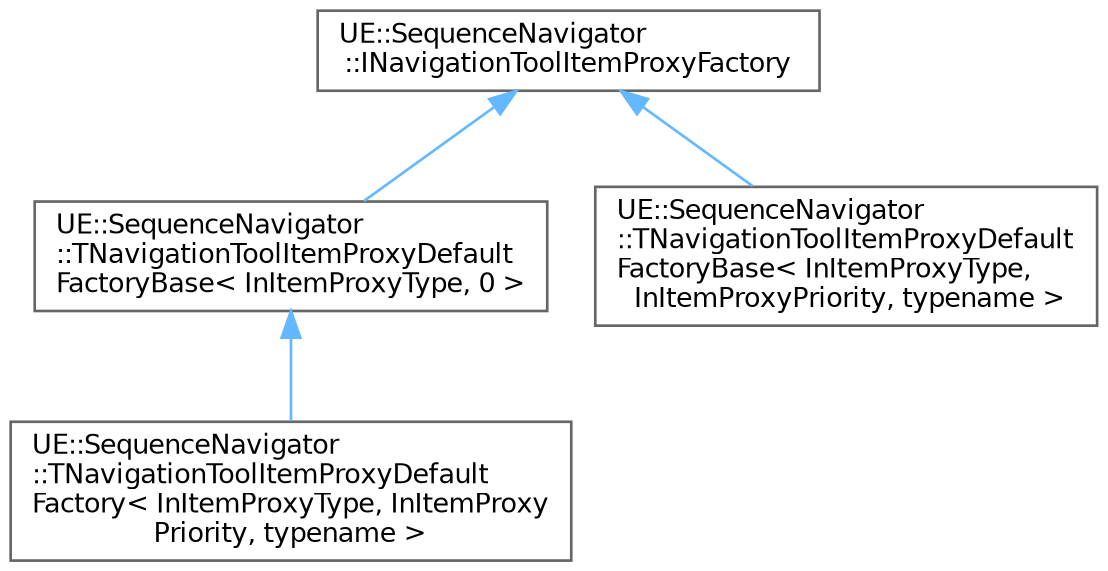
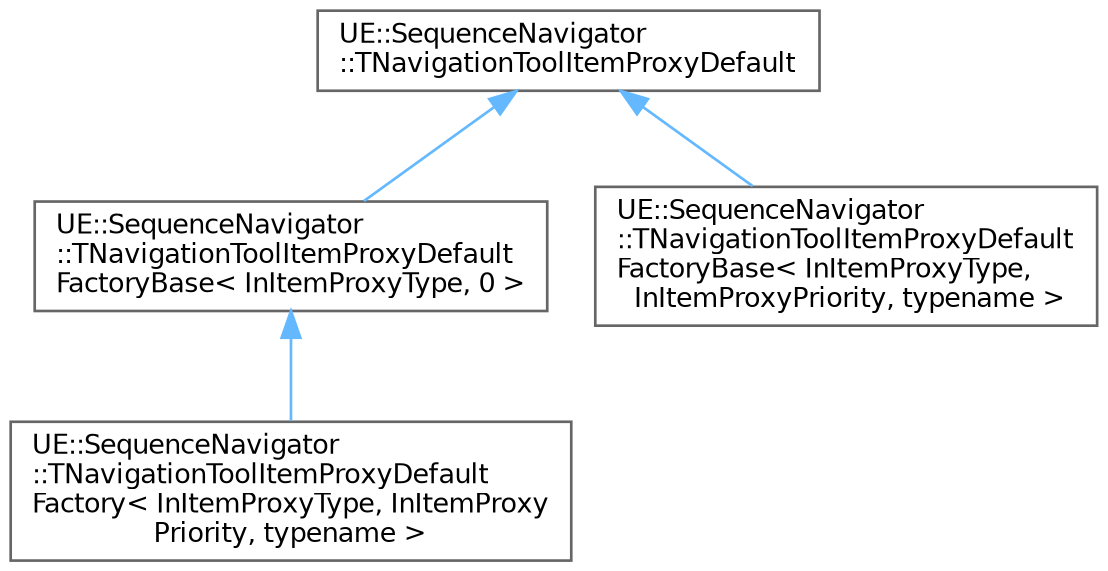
node "UE::SequenceNavigator ::INavigationToolItemProxyFactory": label "UE::SequenceNavigator ::INavigationToolItemProxyFactory" -> "UE::SequenceNavigator ::TNavigationToolItemProxyDefault"
